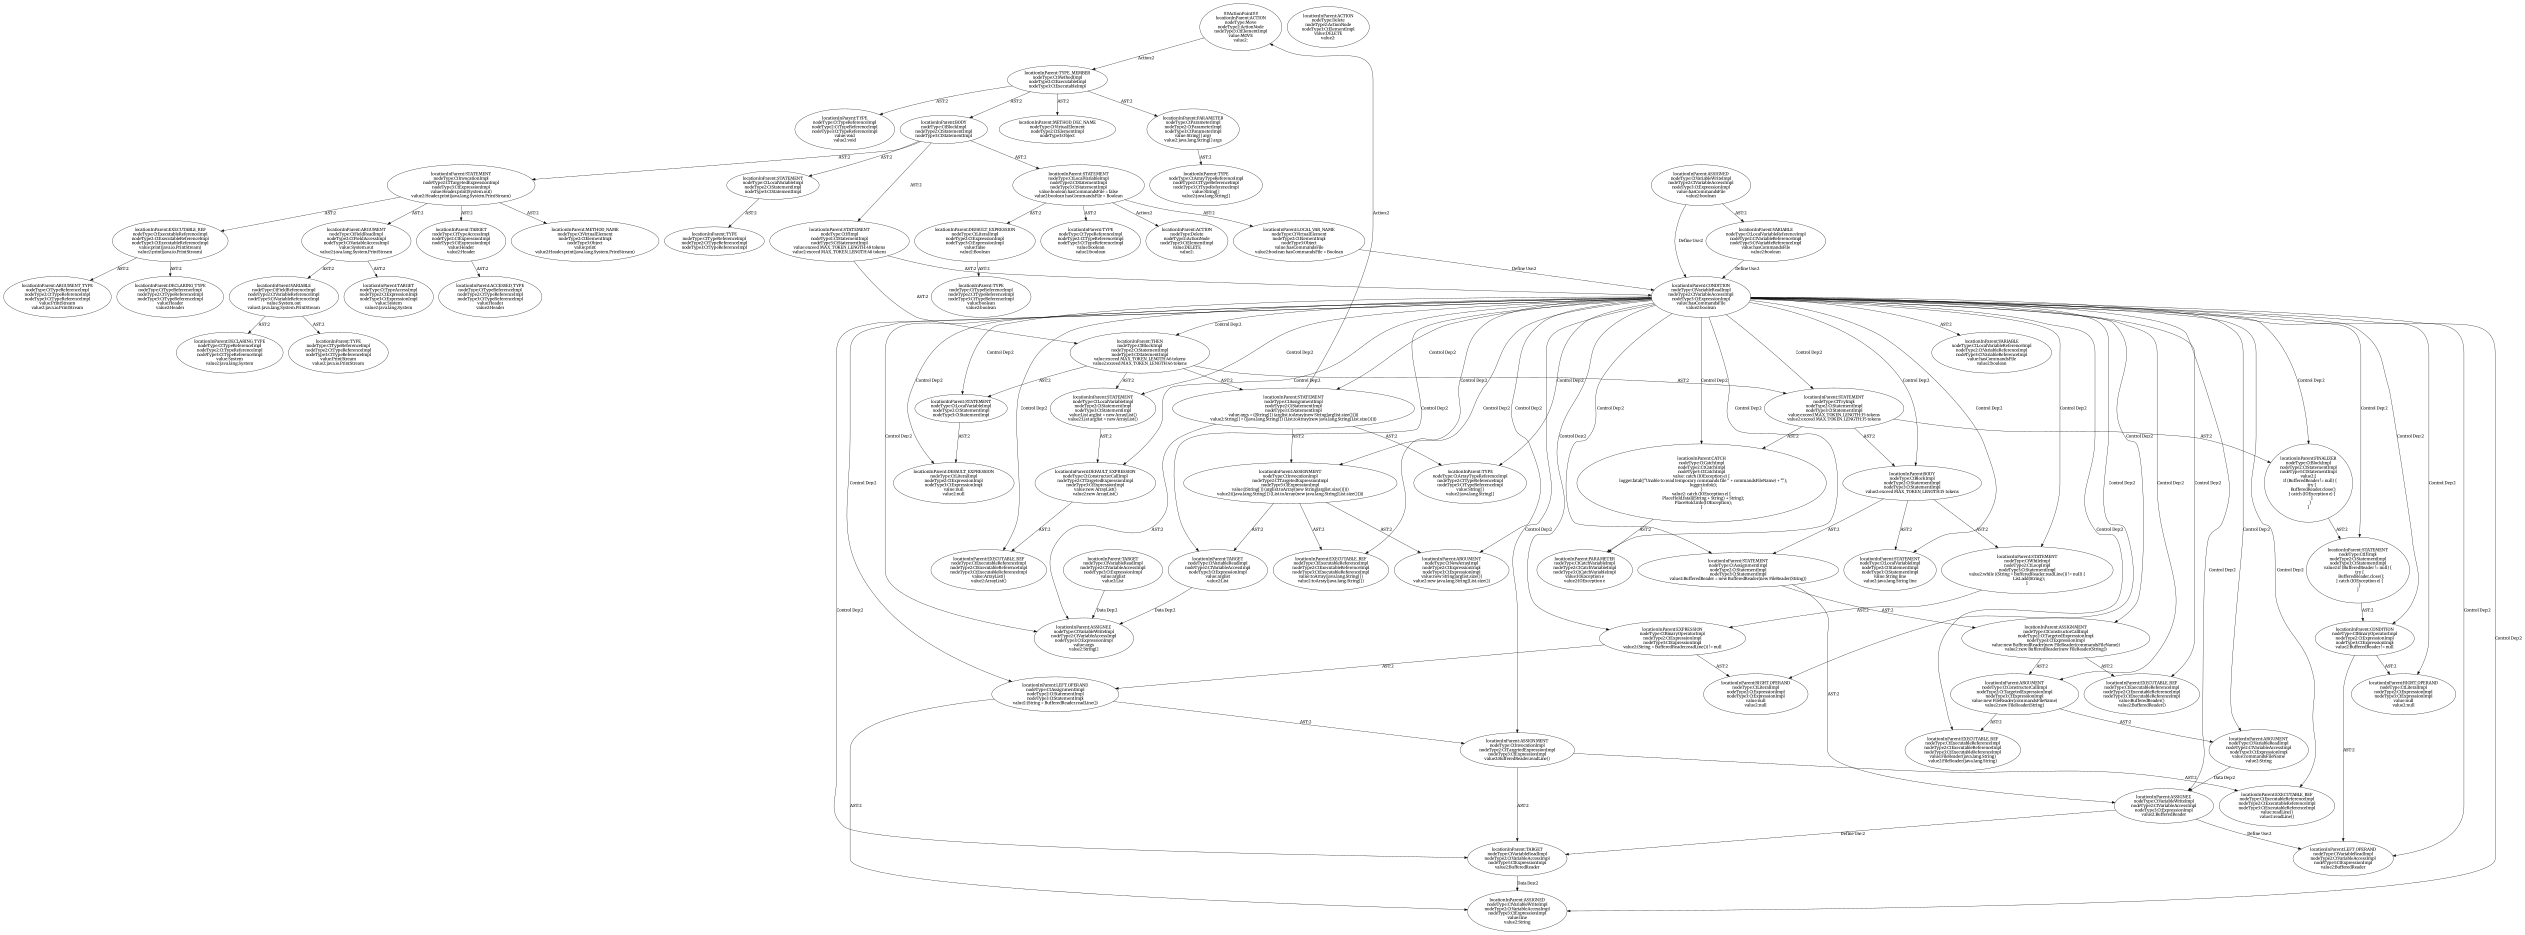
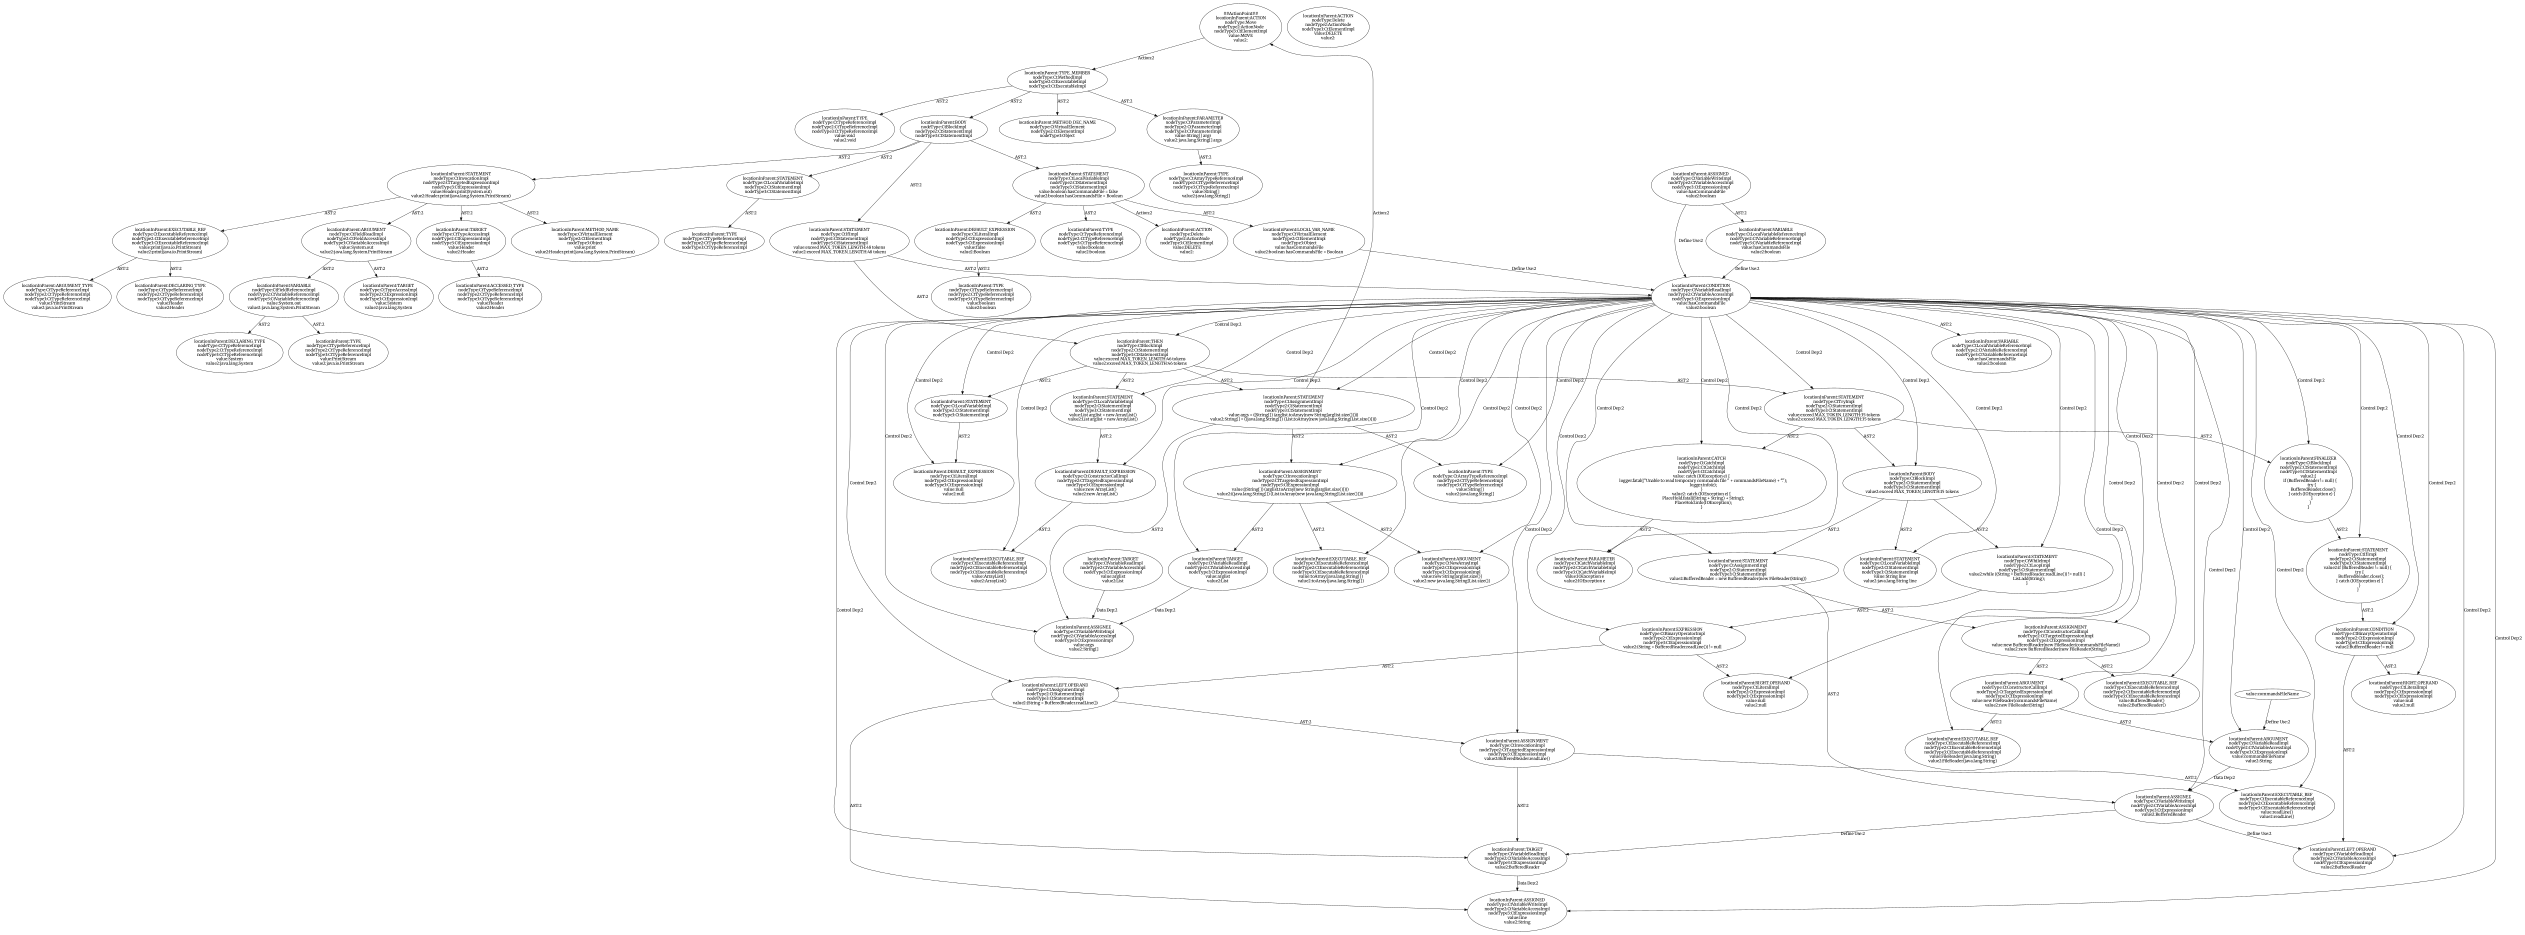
node "value:commandsFileName": added
